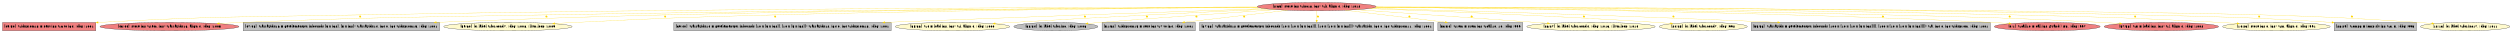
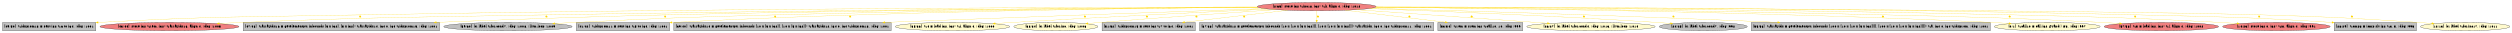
node "[49/50]  %idxprom13 = sext i32 %6 to i64, !dbg !1001": fillcolor lightcoral -> grey
node "[59/60]  br label %for.cond7, !dbg !1008, !llvm.loop !1009": fillcolor lemonchiffon -> grey
node "[41/42]  %idxprom11 = sext i32 %5 to i64, !dbg !1001": added
node "[33/34]  br label %for.inc, !dbg !1006": fillcolor grey -> lemonchiffon
node "[24/25]  br label %for.cond7, !dbg !992": fillcolor lemonchiffon -> grey
node "[0/1]  %call10 = call i32 @rand() #3, !dbg !997": fillcolor lightcoral -> lemonchiffon
node "[14/23]  store i32 0, i32* %m, align 4, !dbg !991": fillcolor lemonchiffon -> lightcoral
